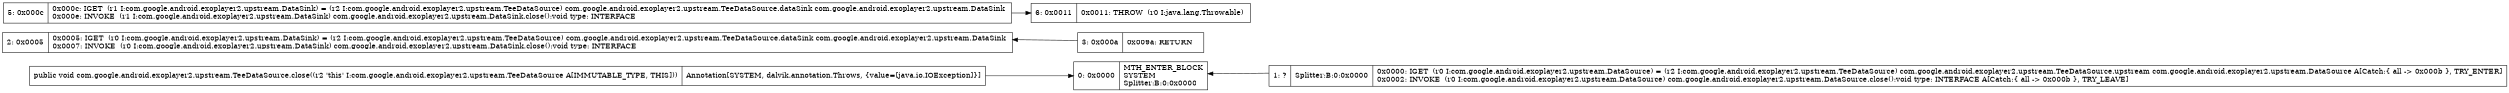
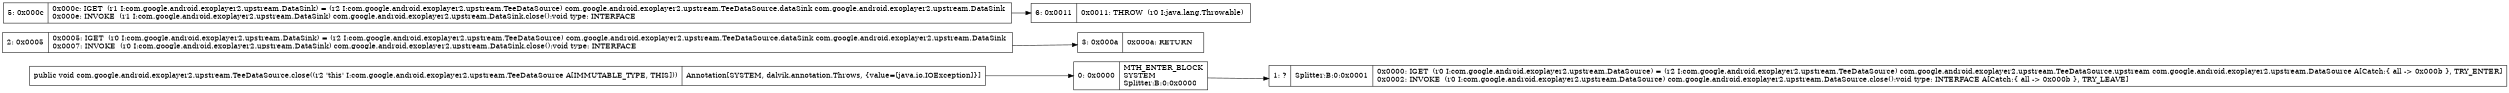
edge "3: 0x000a" -> "2: 0x0005": reversed
node "3: 0x000a": text "0x009a: RETURN" -> "0x000a: RETURN"
edge "1: ?" -> "0: 0x0000": reversed
node "1: ?": text "Splitter:B:0:0x0000" -> "Splitter:B:0:0x0001"
